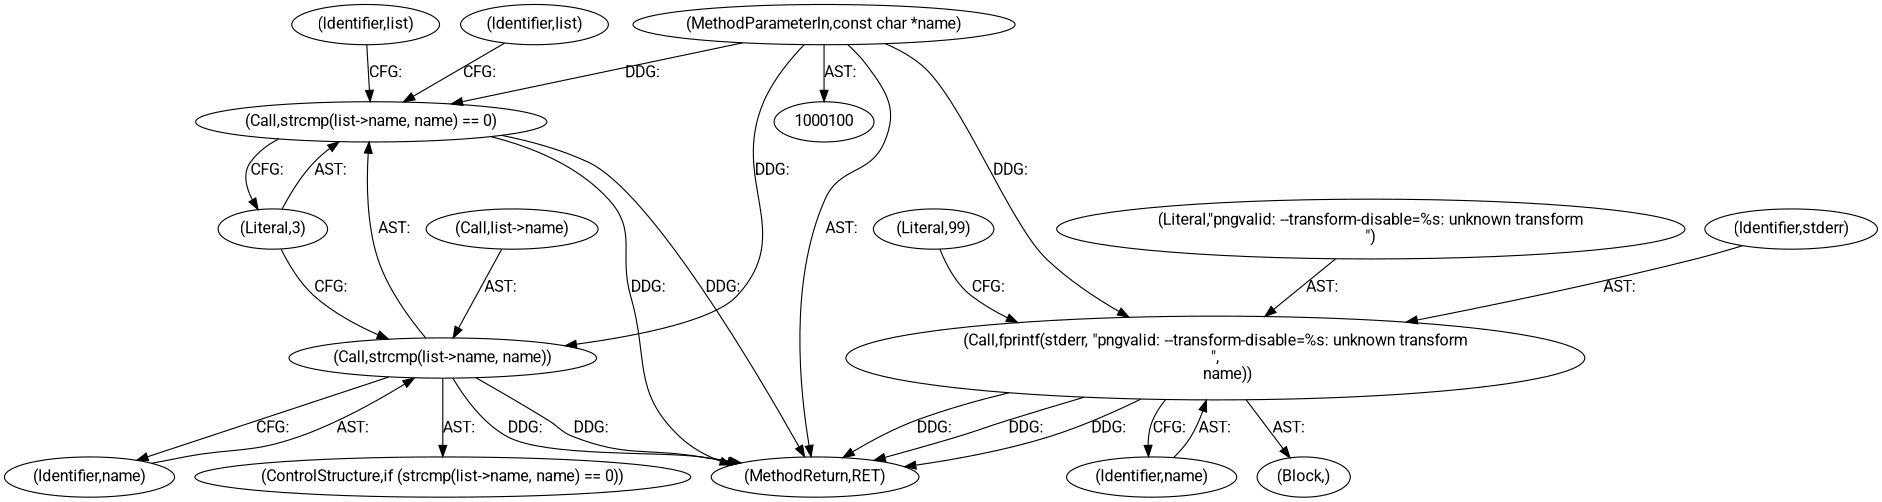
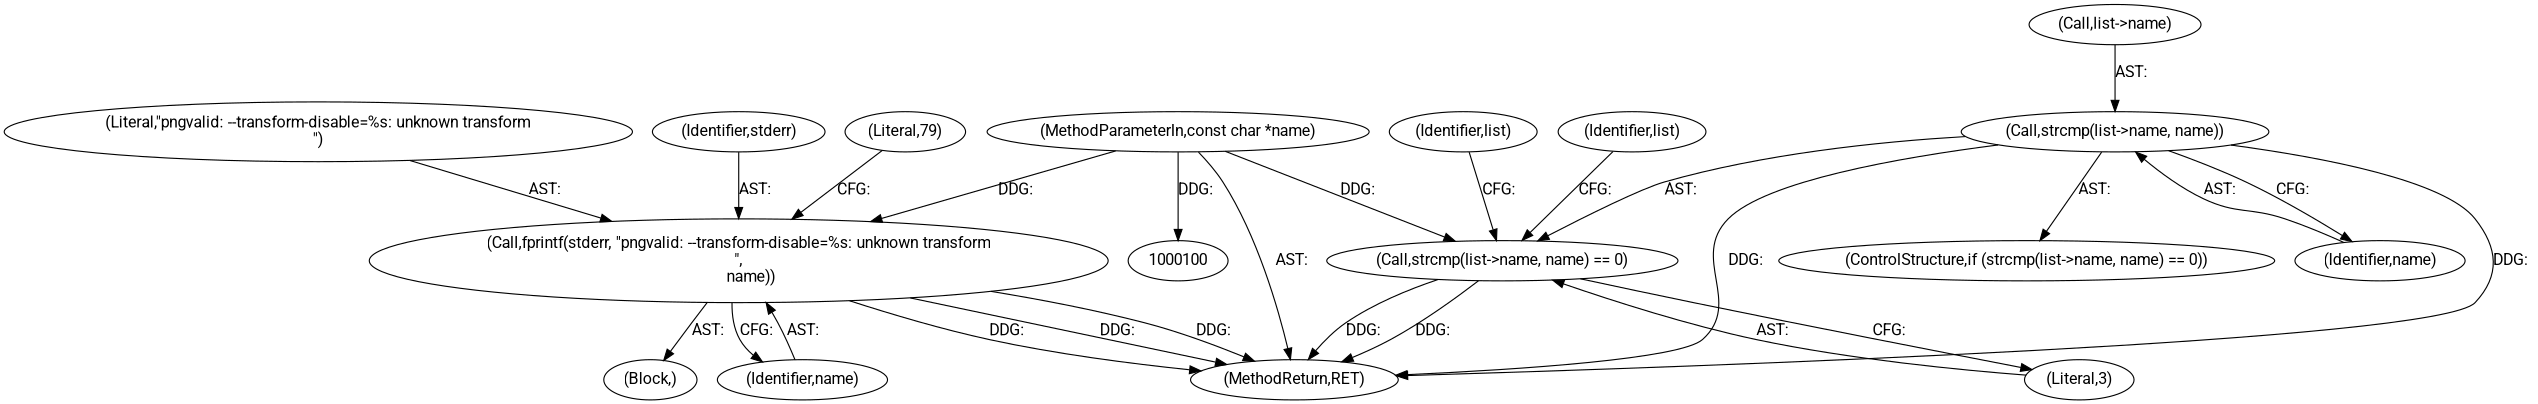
edge "(MethodParameterIn,const char *name)" -> "1000100": label "AST: " -> "DDG: "
node "(Literal,99)": label "(Literal,99)" -> "(Literal,79)"
edge "(MethodParameterIn,const char *name)" -> "(Call,strcmp(list->name, name))": removed, label "DDG:"
edge "(Literal,3)" -> "(Call,strcmp(list->name, name))": removed, label "CFG:"
